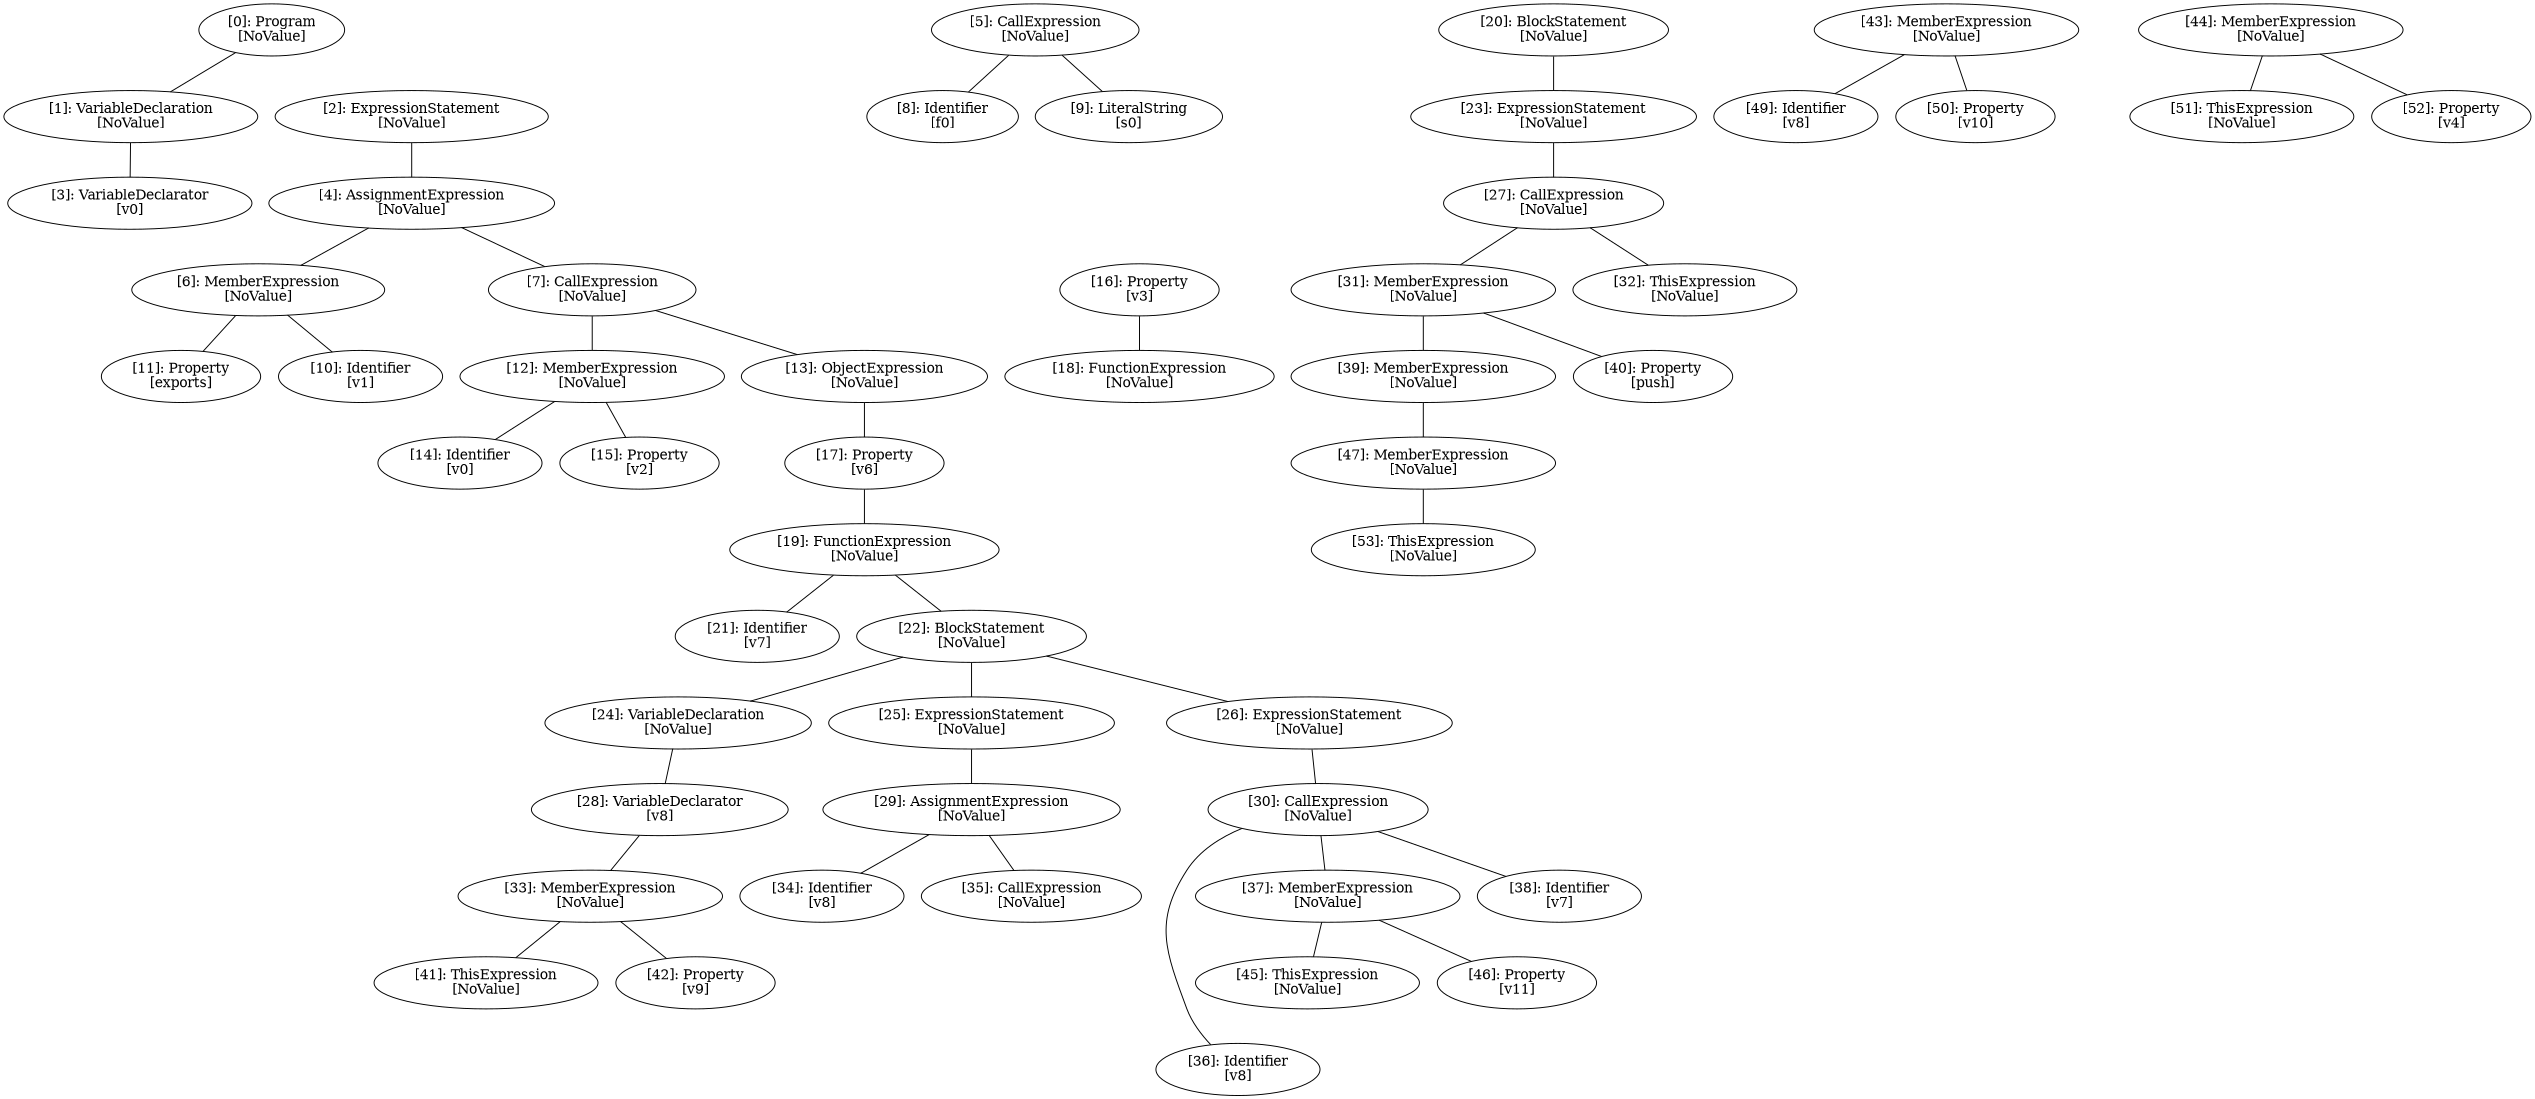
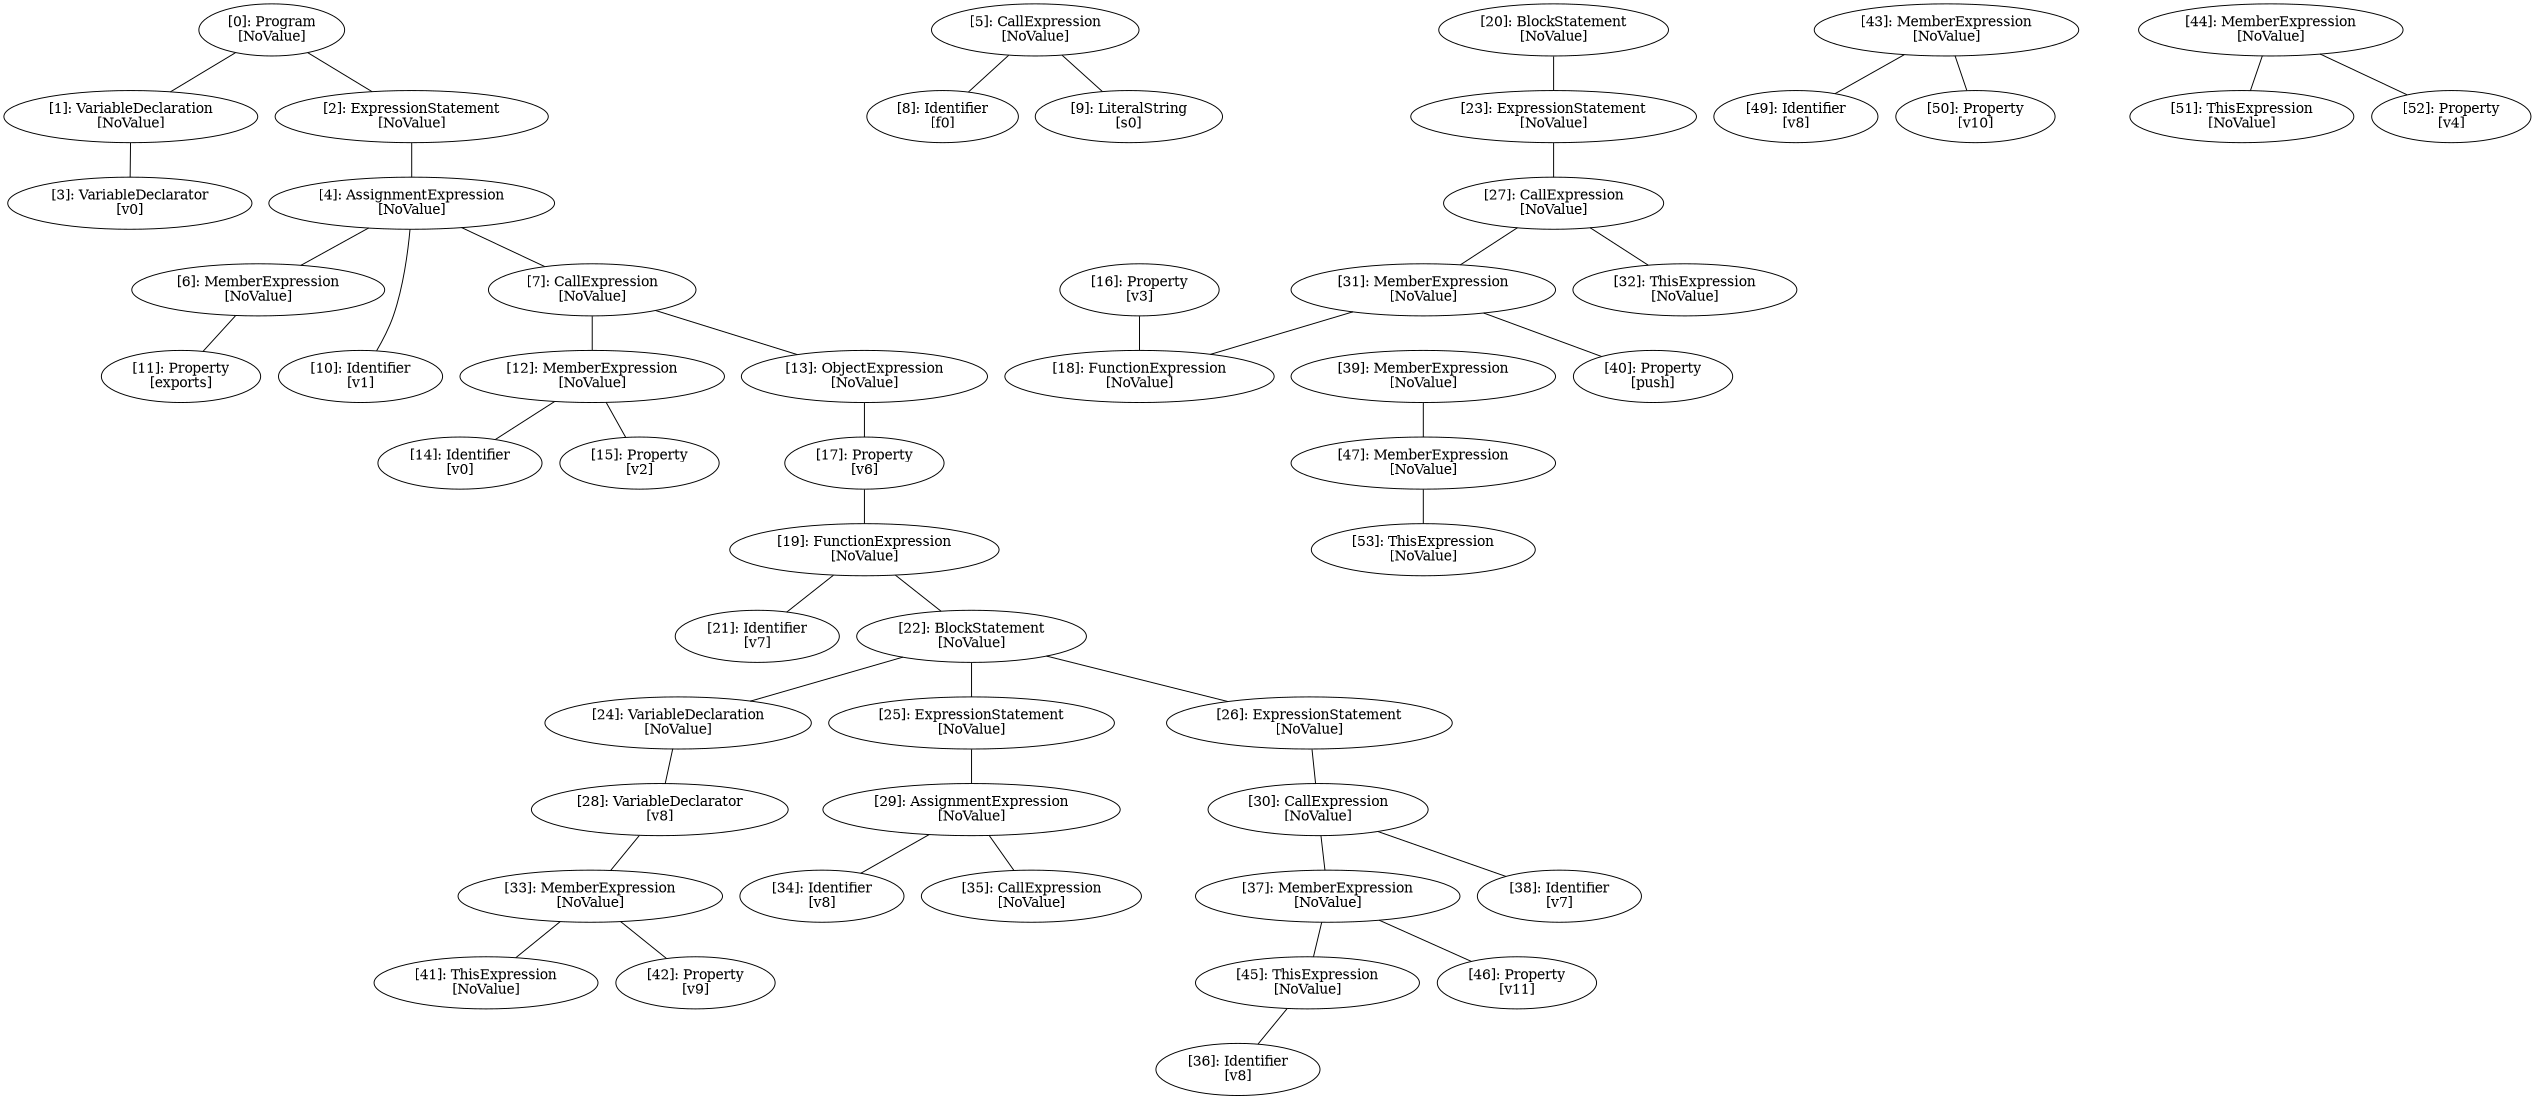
edge "[0]: Program [NoValue]" -- "[2]: ExpressionStatement [NoValue]": added
edge "[31]: MemberExpression [NoValue]" -- "[39]: MemberExpression [NoValue]": now "[31]: MemberExpression [NoValue]" -- "[18]: FunctionExpression [NoValue]"
edge "[6]: MemberExpression [NoValue]" -- "[10]: Identifier [v1]": now "[4]: AssignmentExpression [NoValue]" -- "[10]: Identifier [v1]"
edge "[30]: CallExpression [NoValue]" -- "[36]: Identifier [v8]": now "[45]: ThisExpression [NoValue]" -- "[36]: Identifier [v8]"
